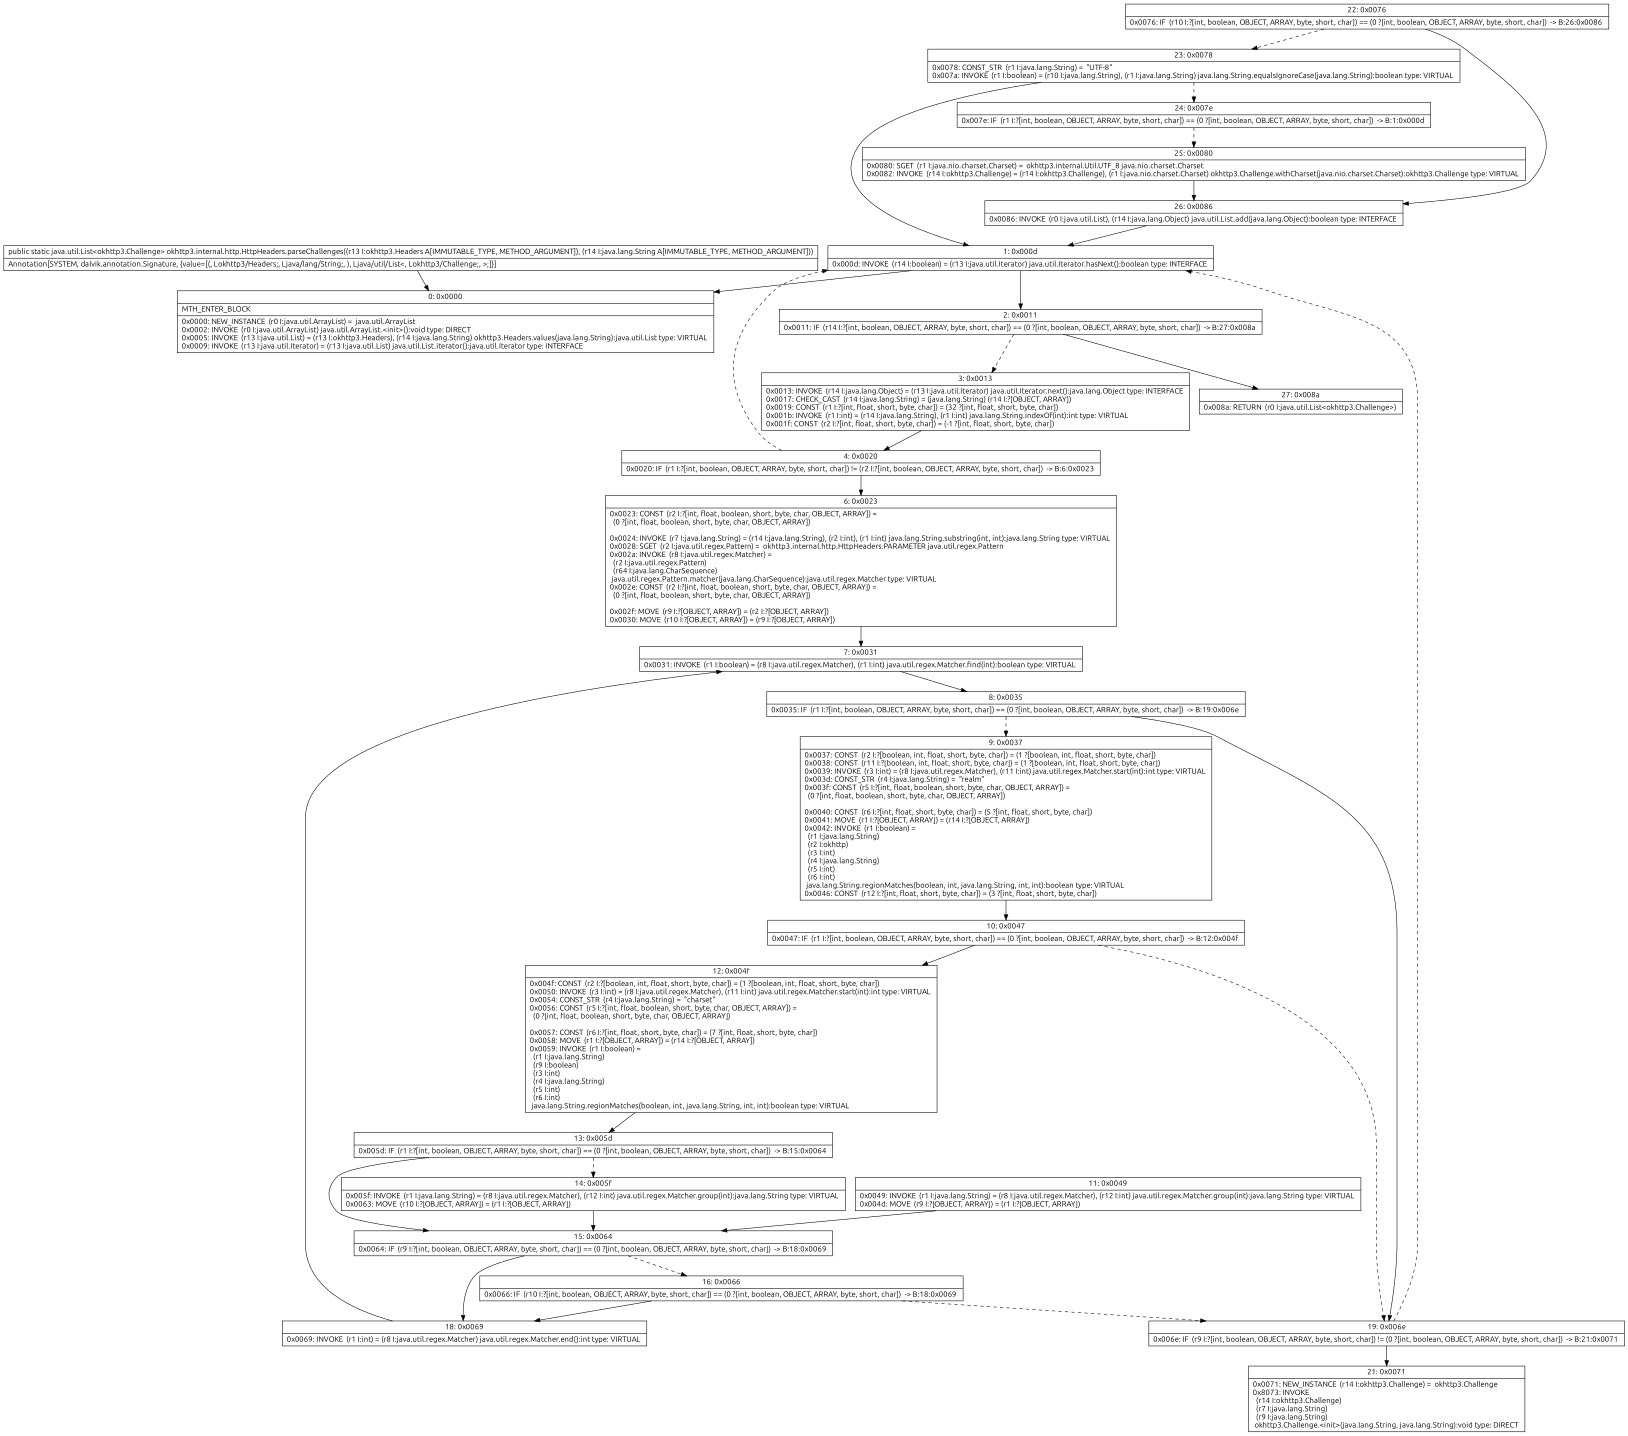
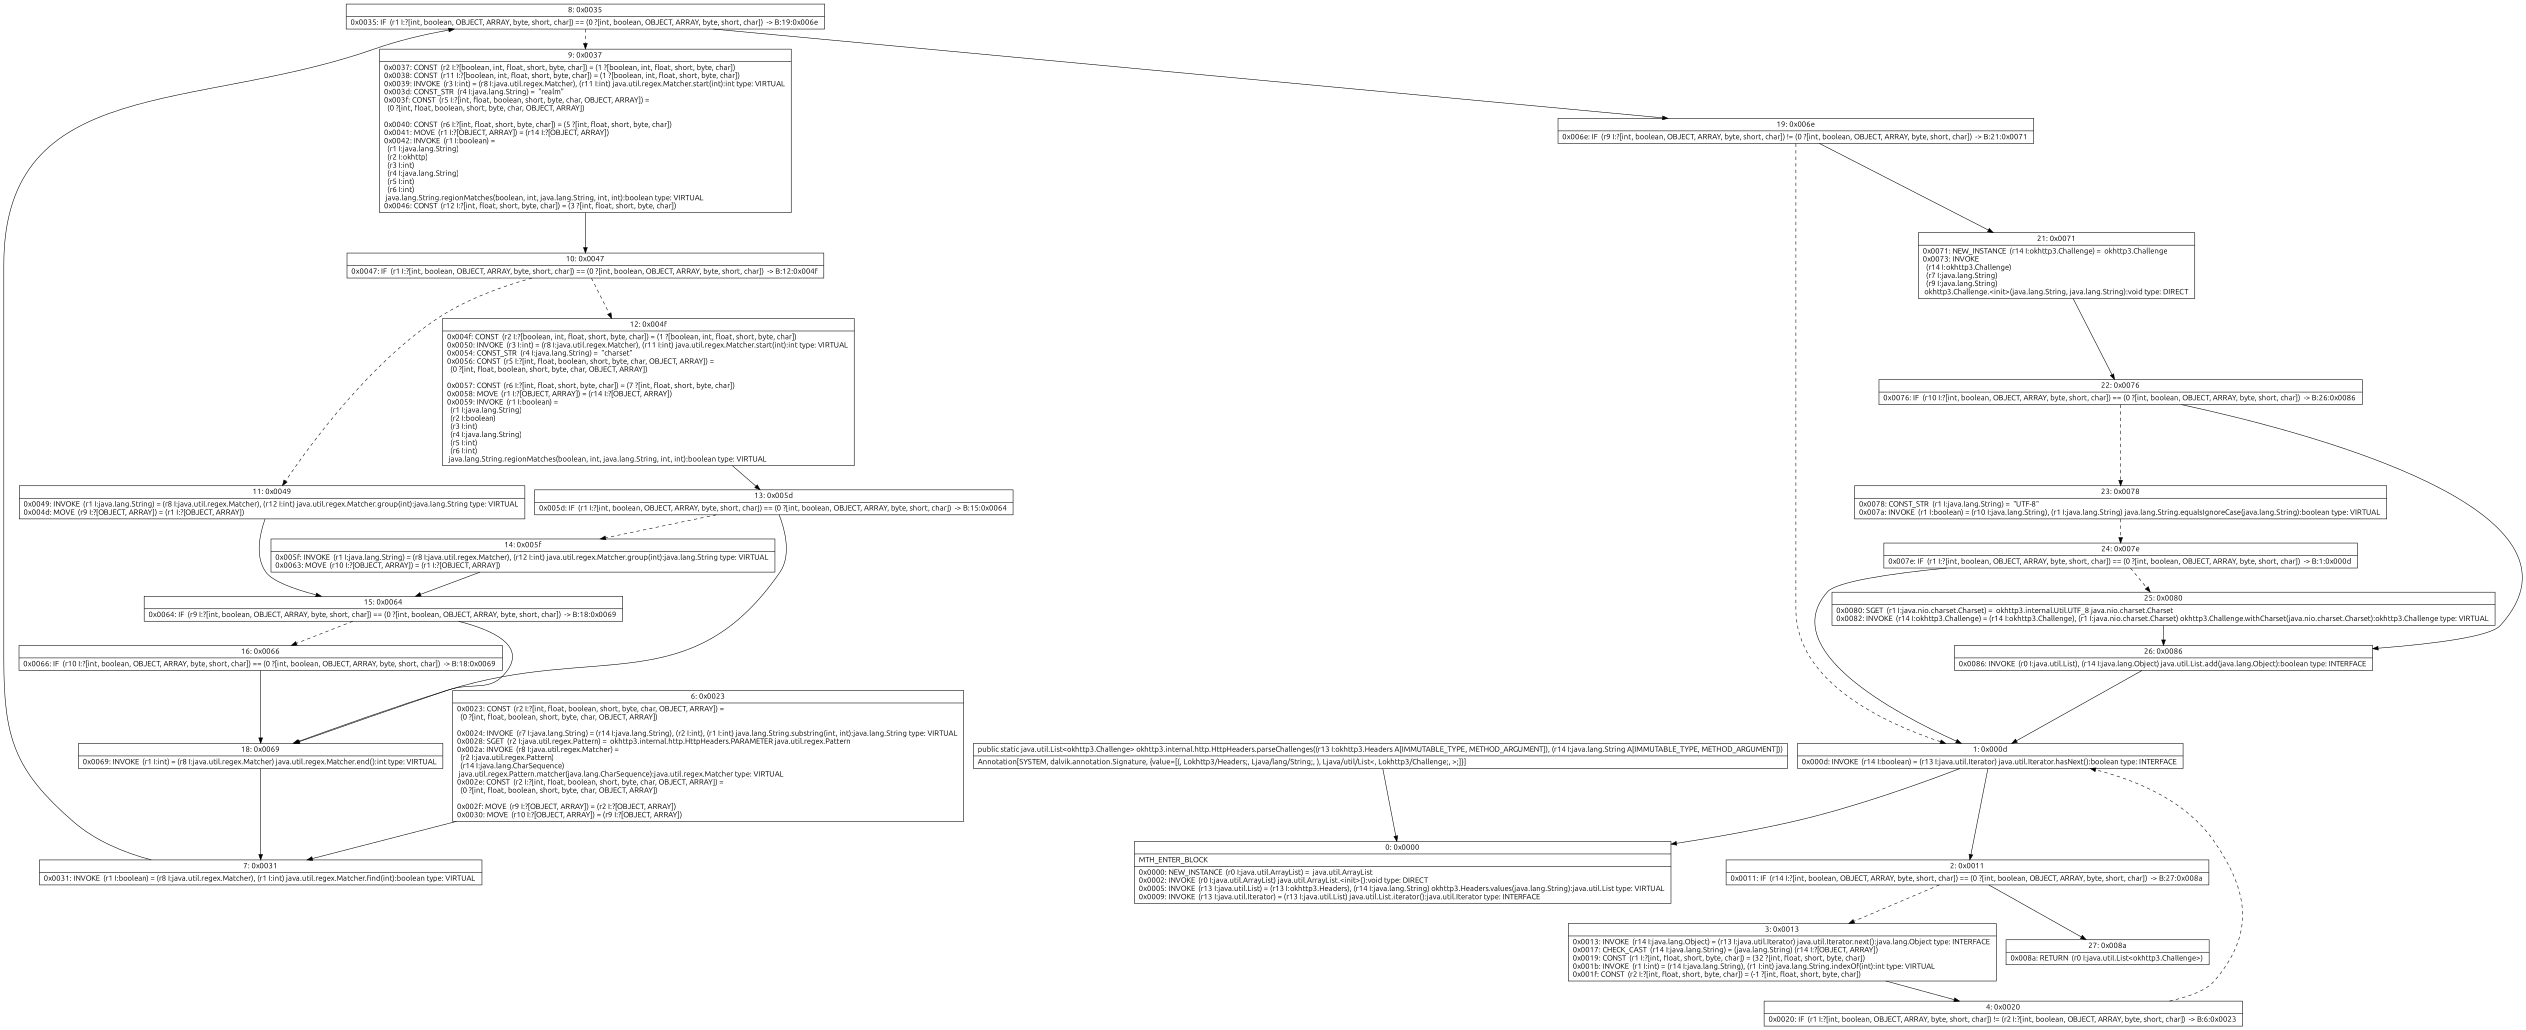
edge "23: 0x0078" -> "1: 0x000d": now "24: 0x007e" -> "1: 0x000d"
edge "21: 0x0071" -> "22: 0x0076": added
edge "4: 0x0020" -> "6: 0x0023": removed
node "6: 0x0023": text "(r64 I:java.lang.CharSequence)" -> "(r14 I:java.lang.CharSequence)"
edge "10: 0x0047" -> "12: 0x004f": style solid -> dashed
edge "10: 0x0047" -> "19: 0x006e": now "10: 0x0047" -> "11: 0x0049"
node "12: 0x004f": text "(r9 I:boolean)" -> "(r2 I:boolean)"
edge "13: 0x005d" -> "15: 0x0064": now "13: 0x005d" -> "18: 0x0069"
edge "16: 0x0066" -> "19: 0x006e": removed
node "21: 0x0071": text "0x8073: INVOKE" -> "0x0073: INVOKE"
